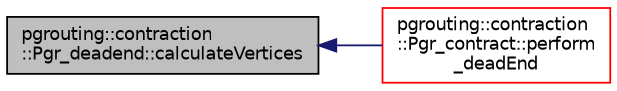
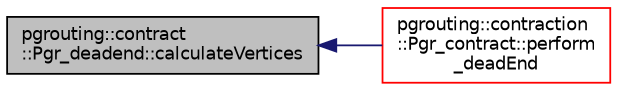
node "pgrouting::contraction ::Pgr_deadend::calculateVertices": label "pgrouting::contraction ::Pgr_deadend::calculateVertices" -> "pgrouting::contract ::Pgr_deadend::calculateVertices"
